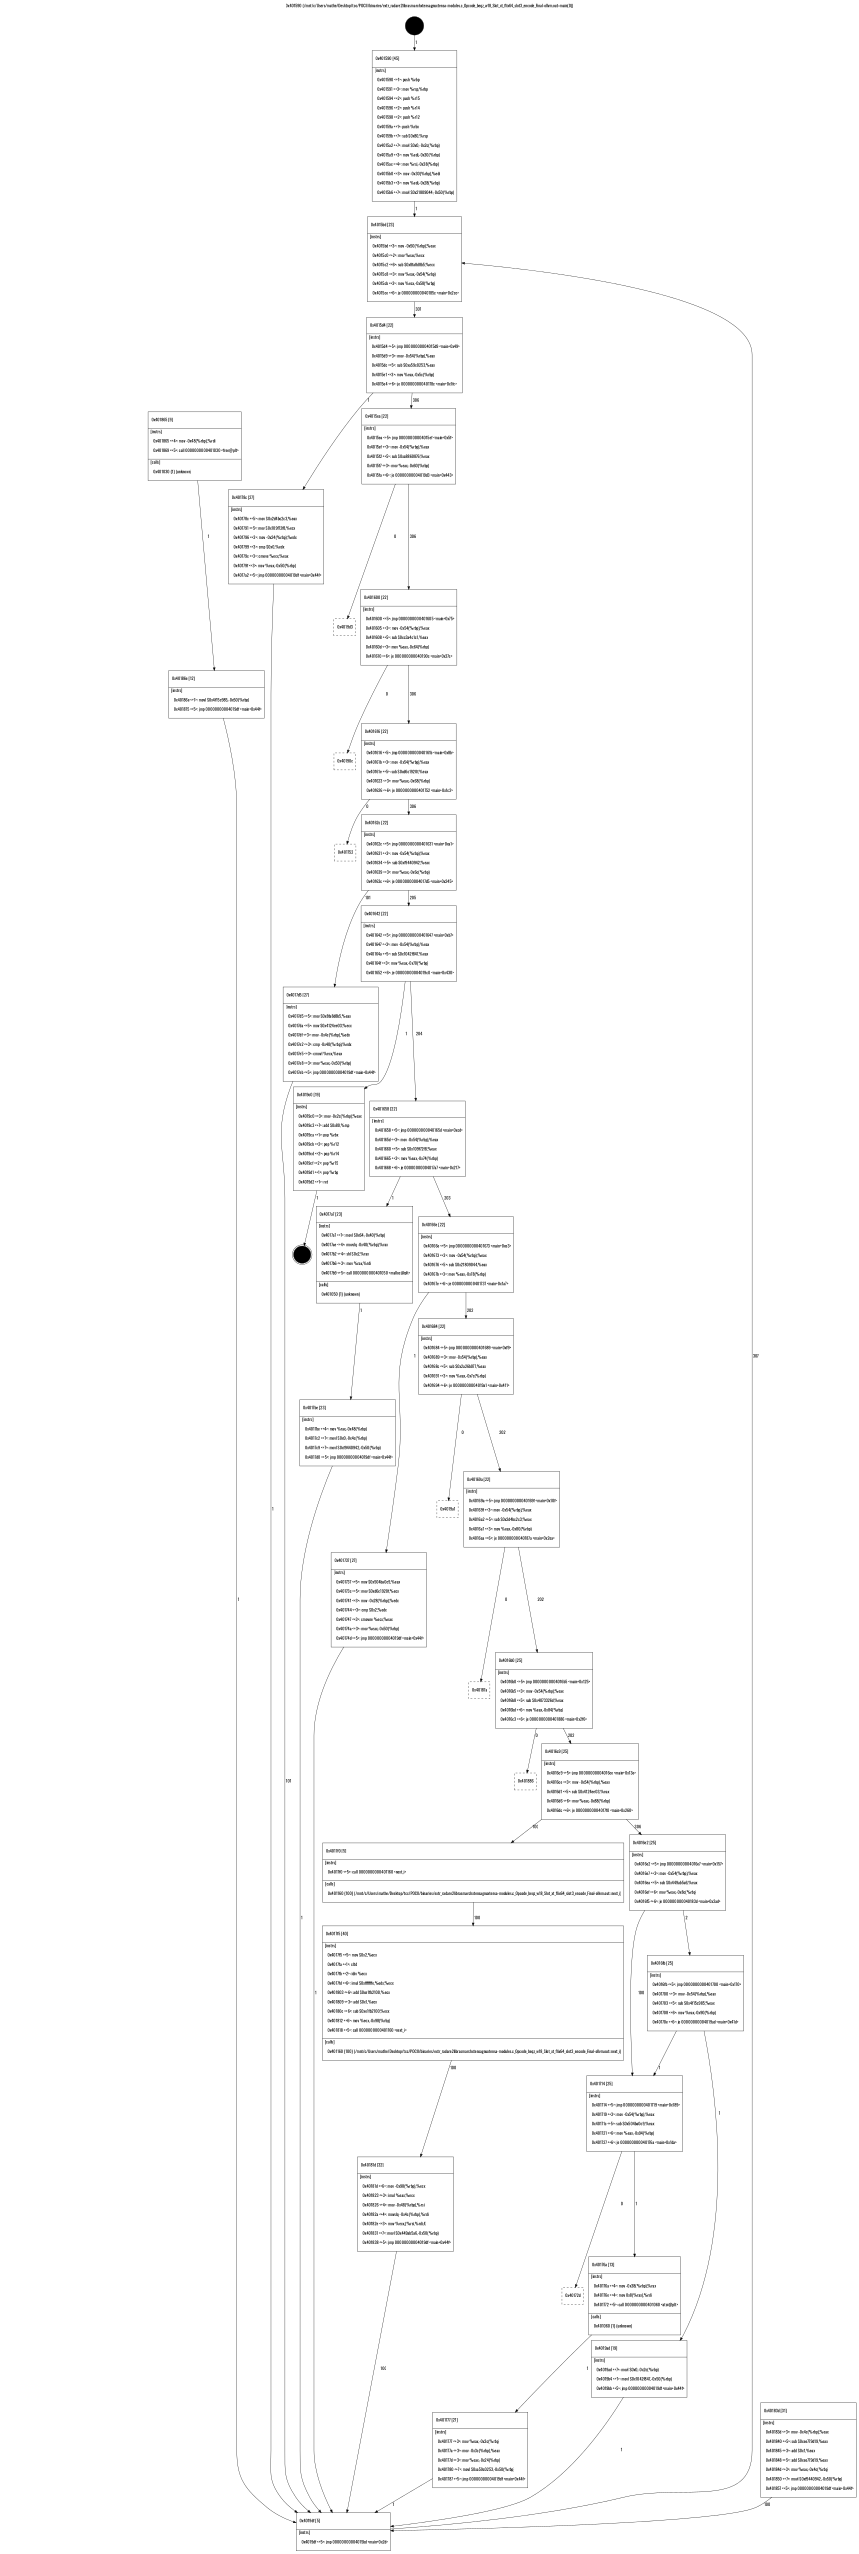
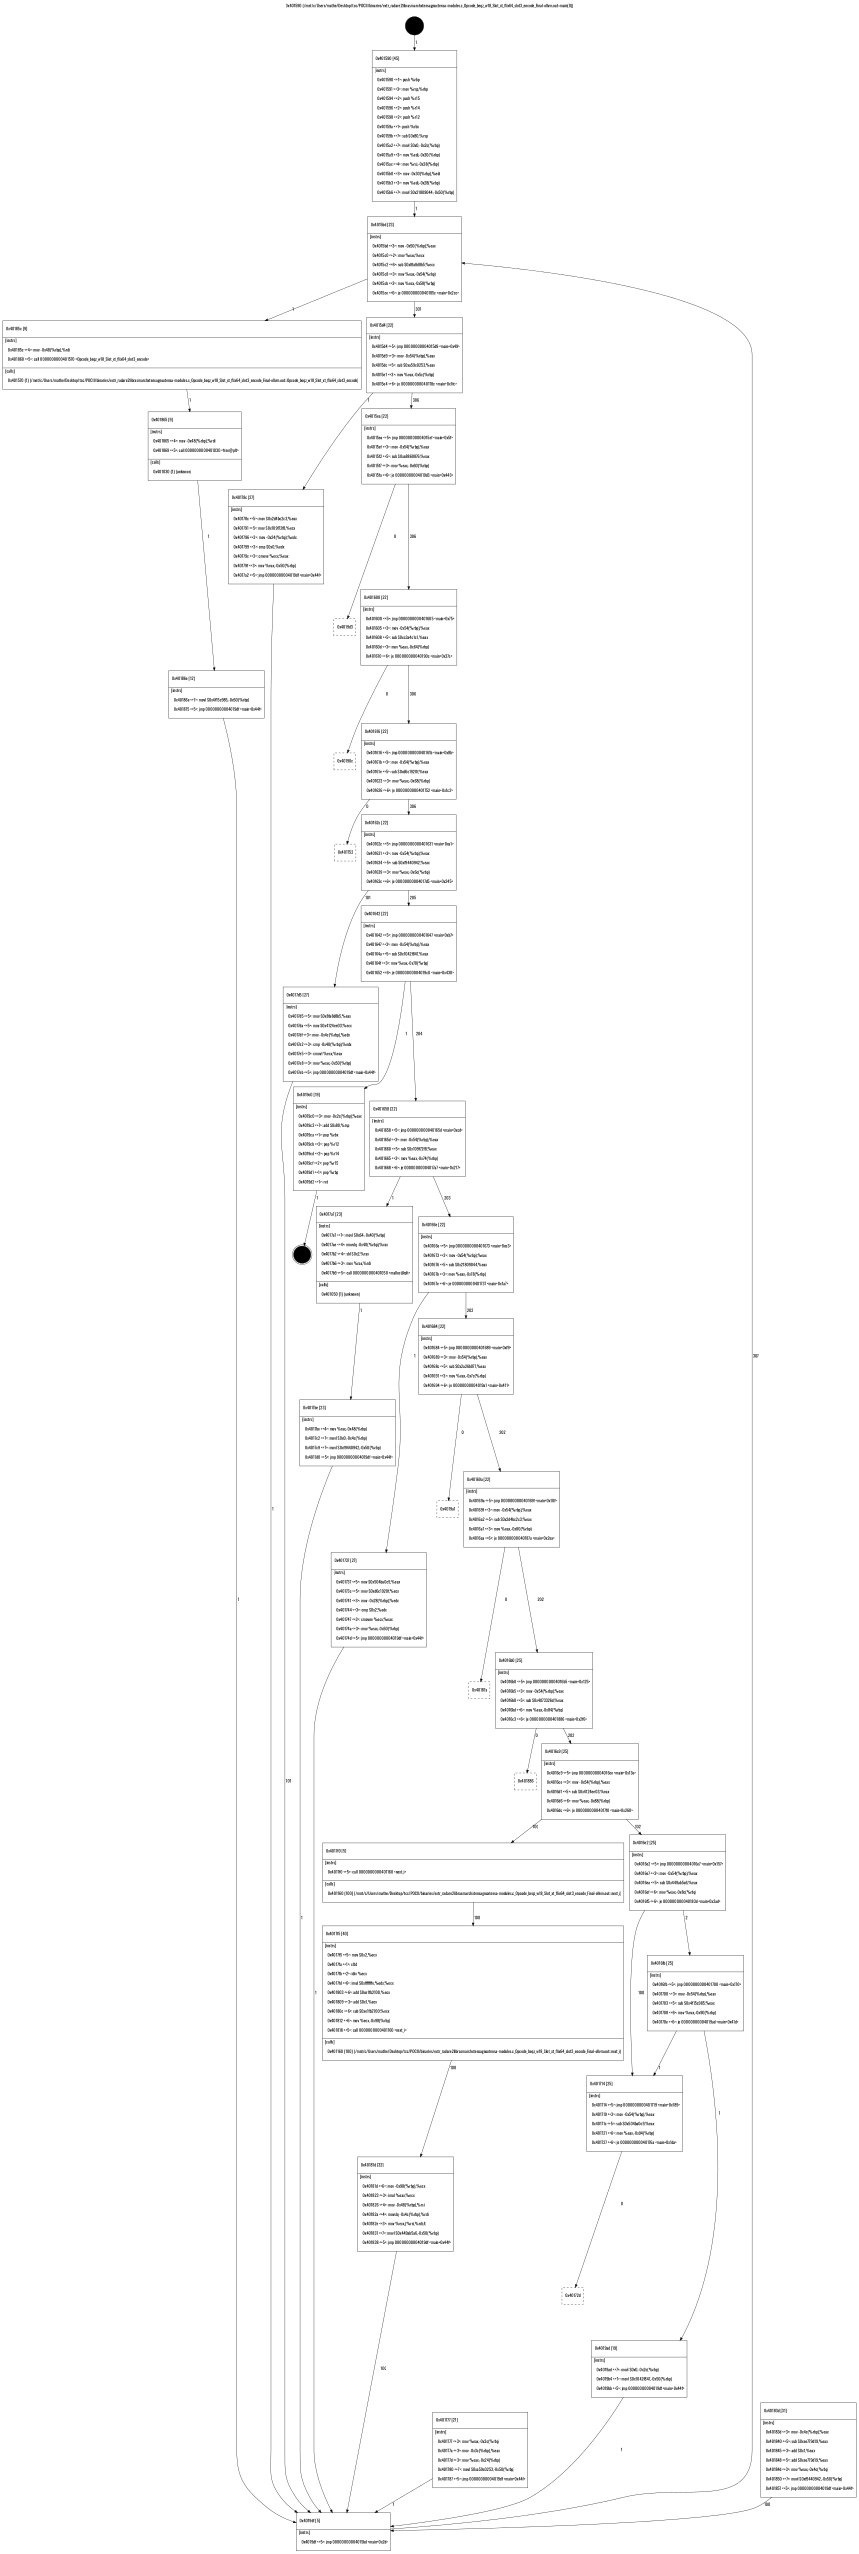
node "0x40185c [9]": added
edge "0x4016c9 [25]" -> "0x4016e2 [25]": label " 306" -> " 102"
node "0x40176a [13]": removed
